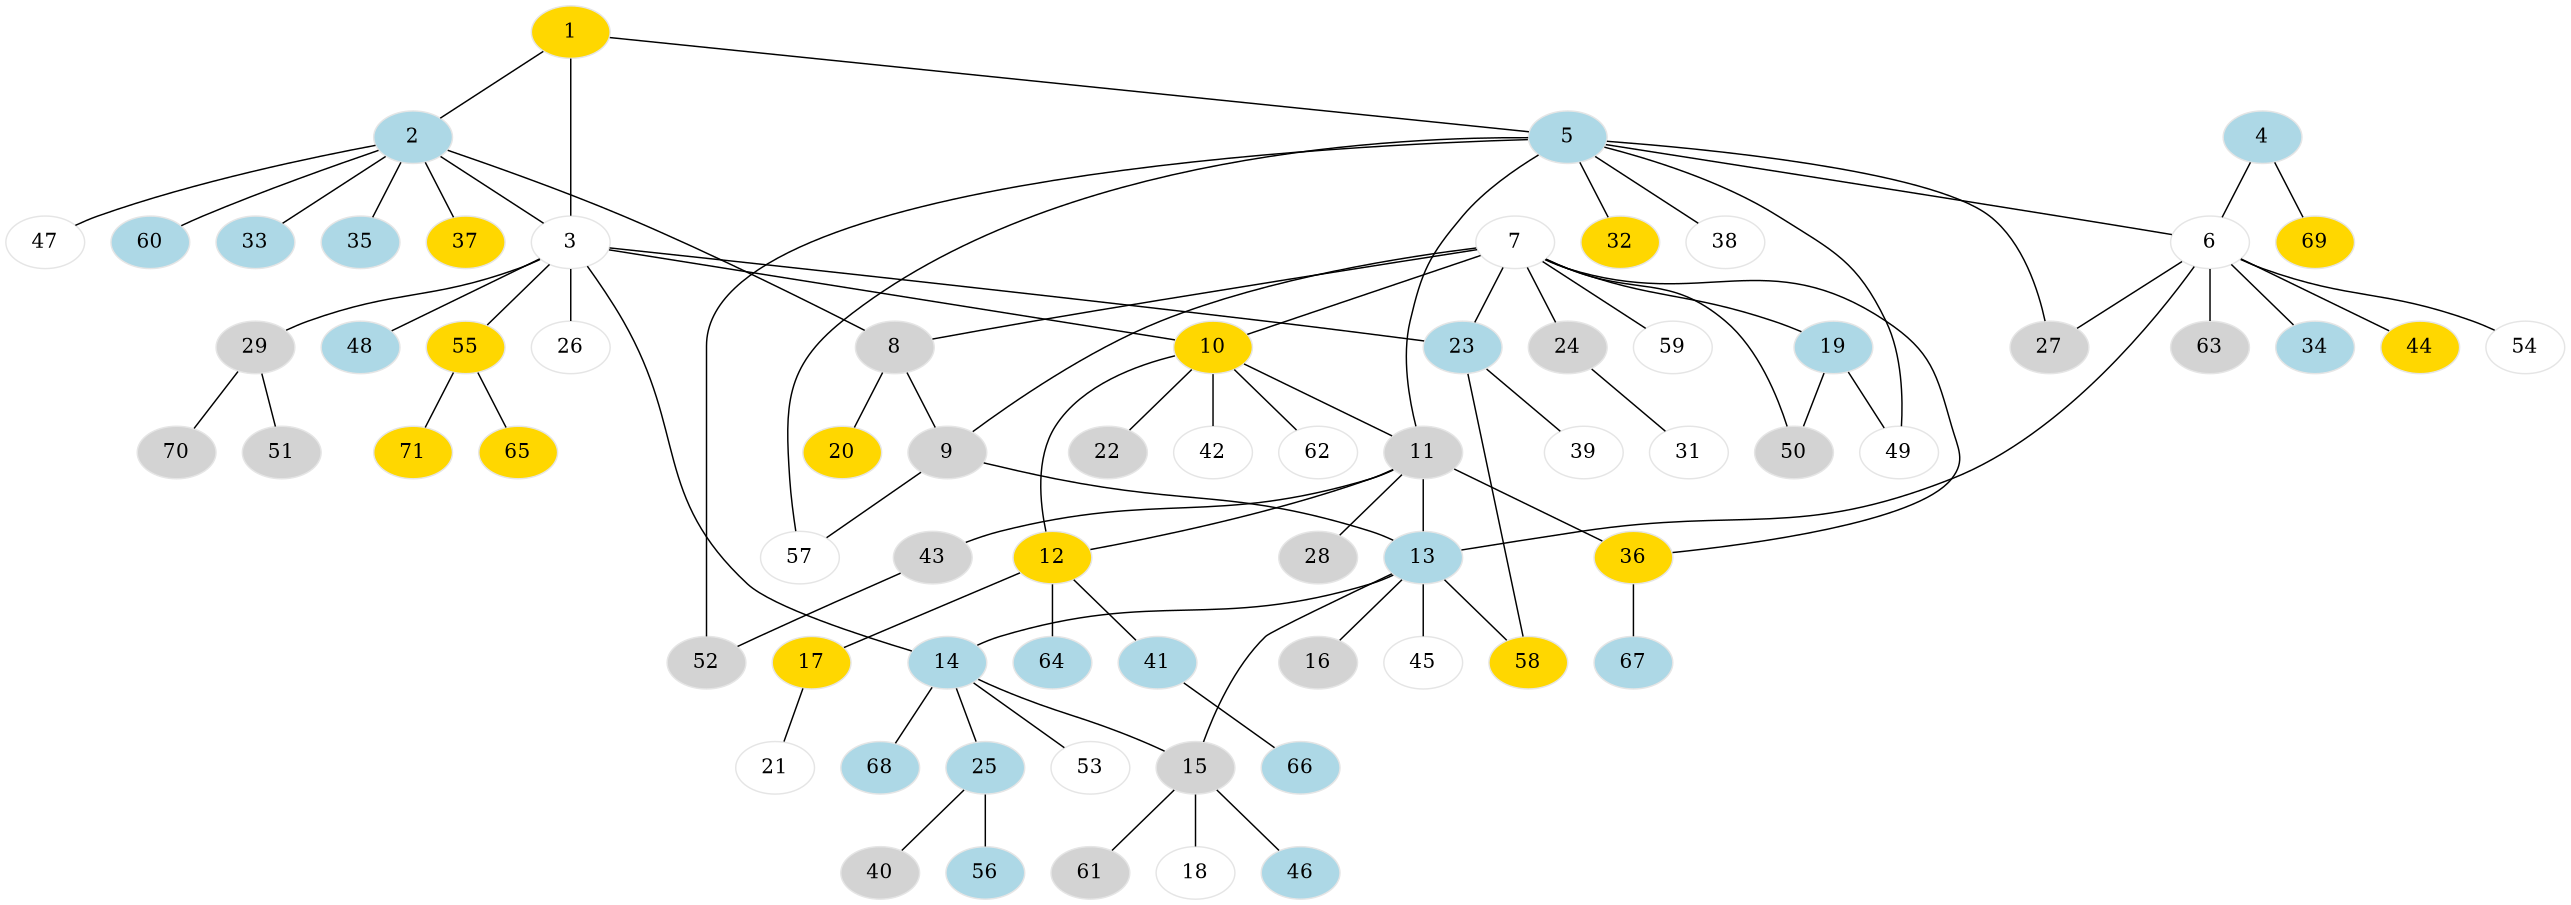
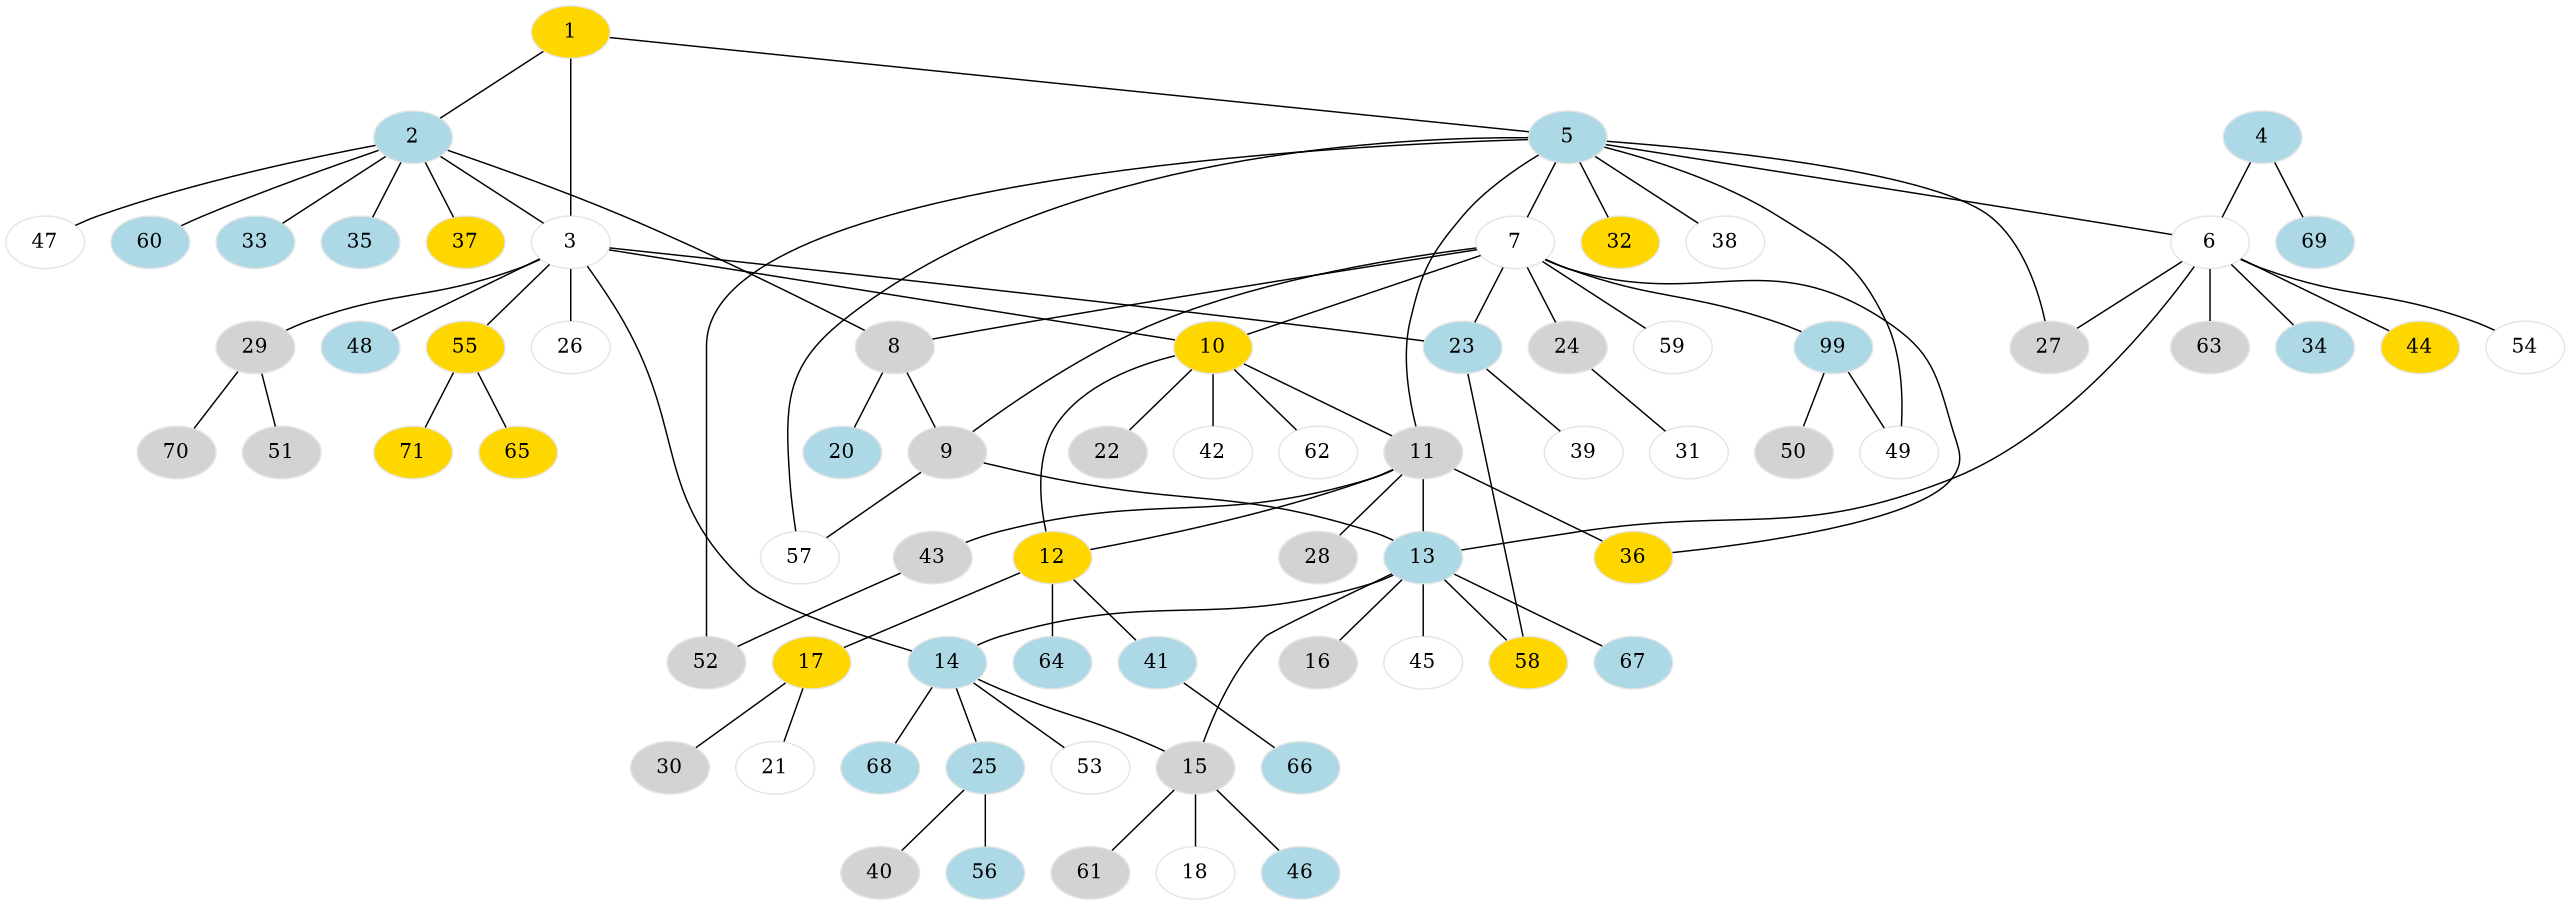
node "69": fillcolor gold -> lightblue
edge "7" -- "50": now "7" -- "5"
node "19": label "19" -> "99"
node "20": fillcolor gold -> lightblue
edge "36" -- "67": now "13" -- "67"
node "30": added
